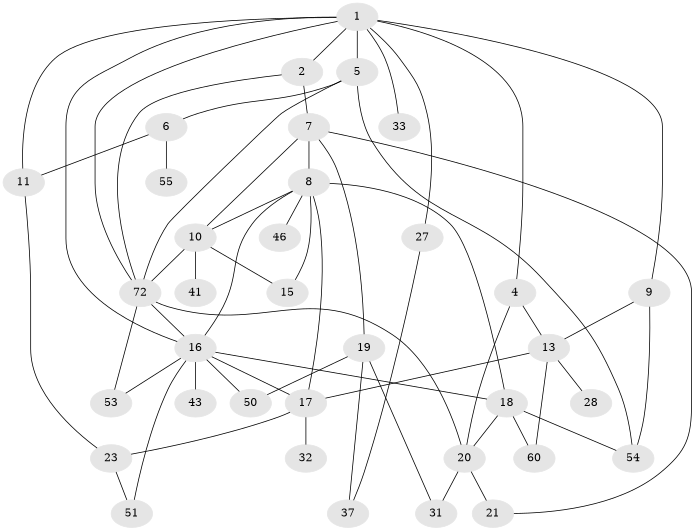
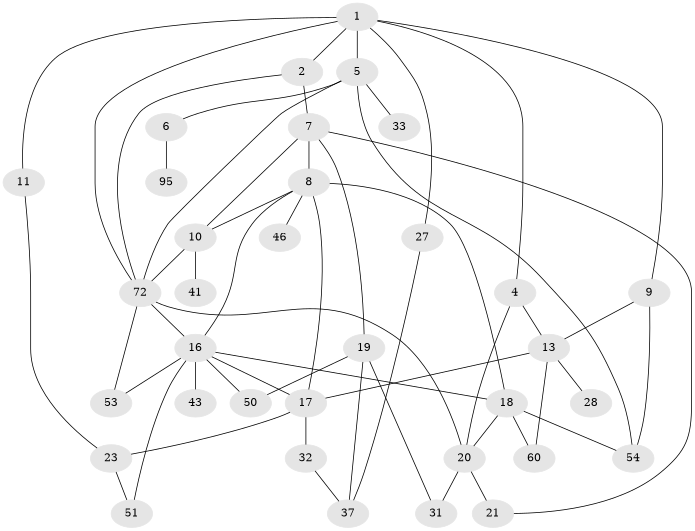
edge "1" -- "33": now "5" -- "33"
edge "1" -- "16": removed
edge "6" -- "11": removed
node "55": label "55" -> "95"
node "15": removed
edge "32" -- "37": added
